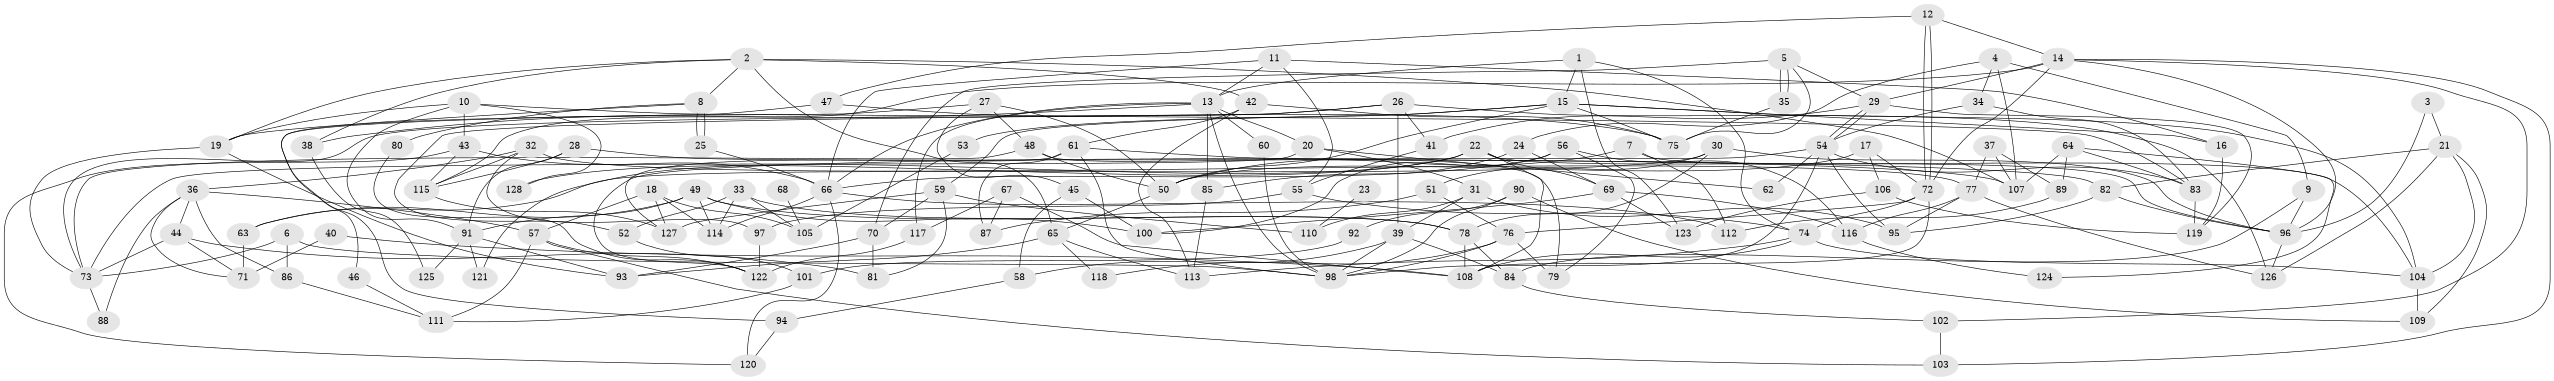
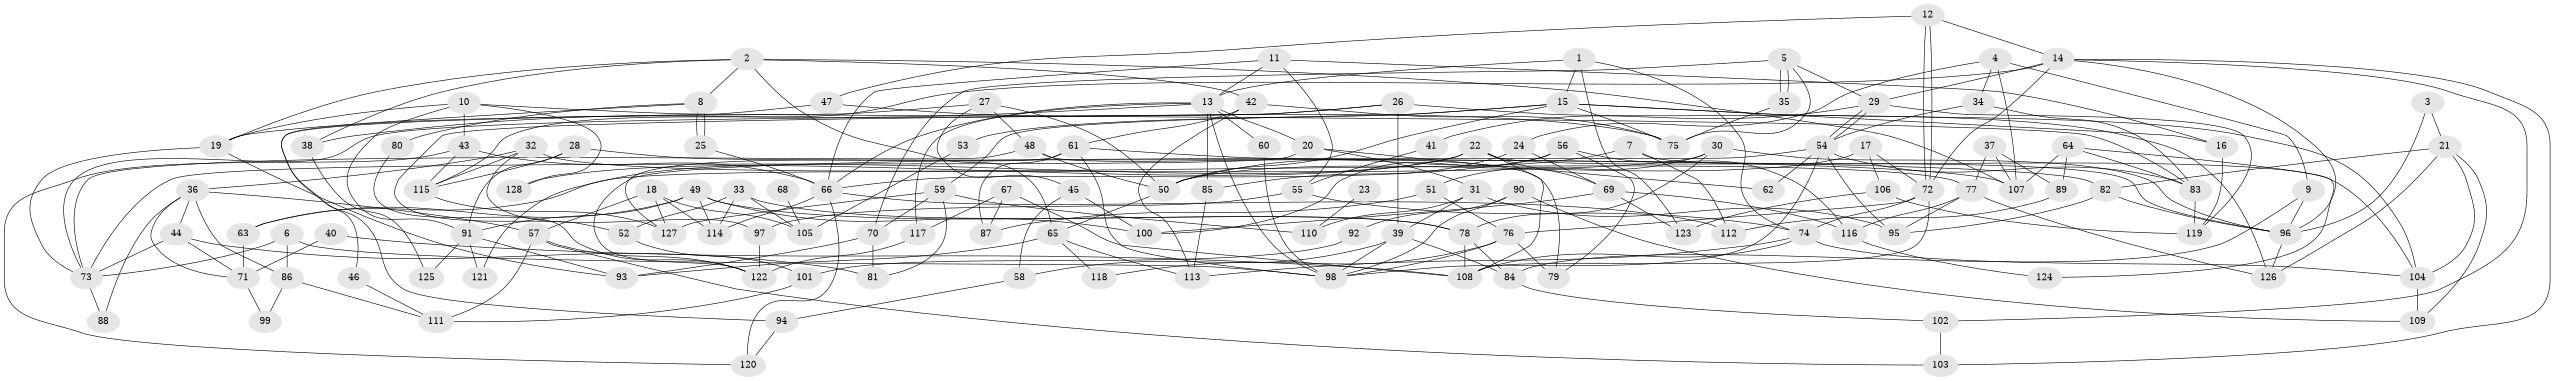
edge "26" -- "41": removed
node "99": added
